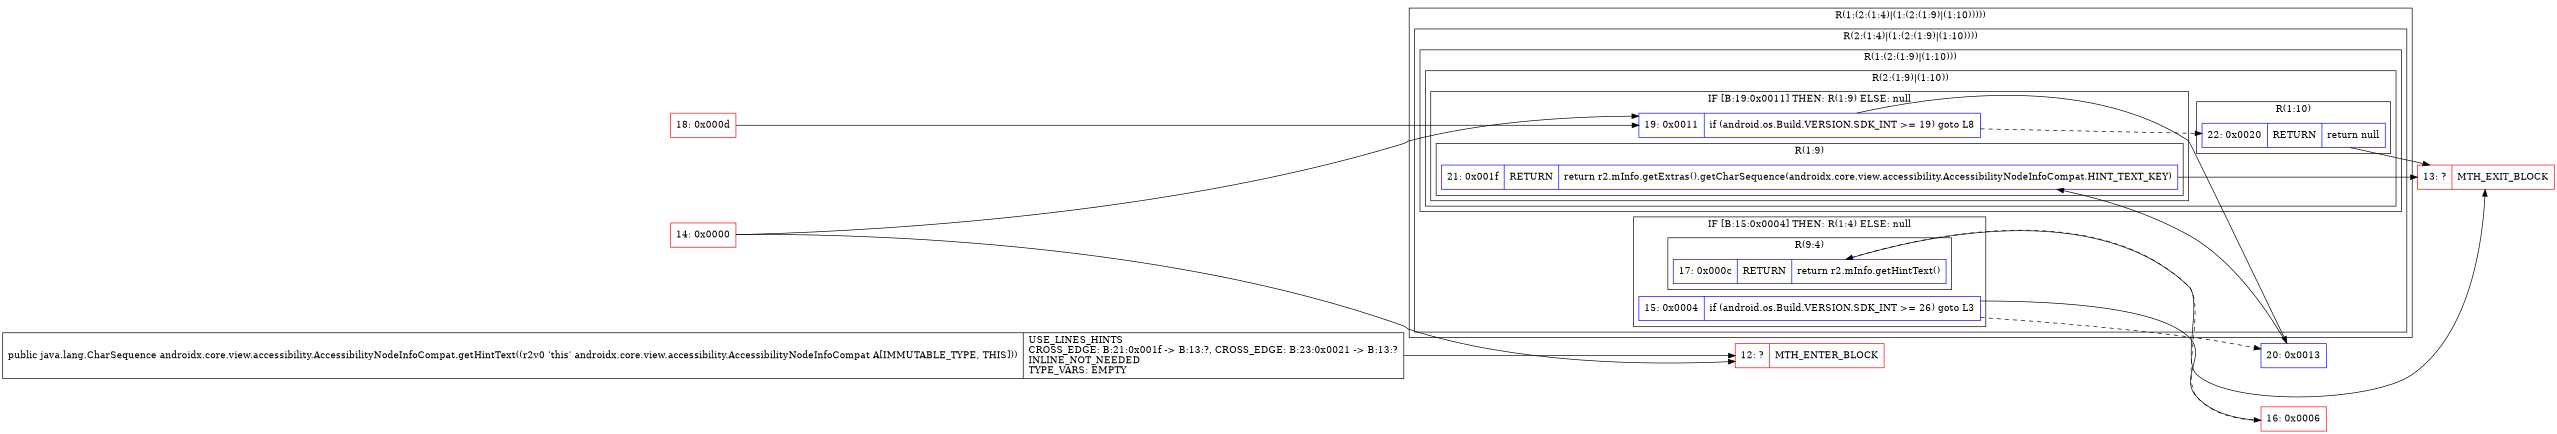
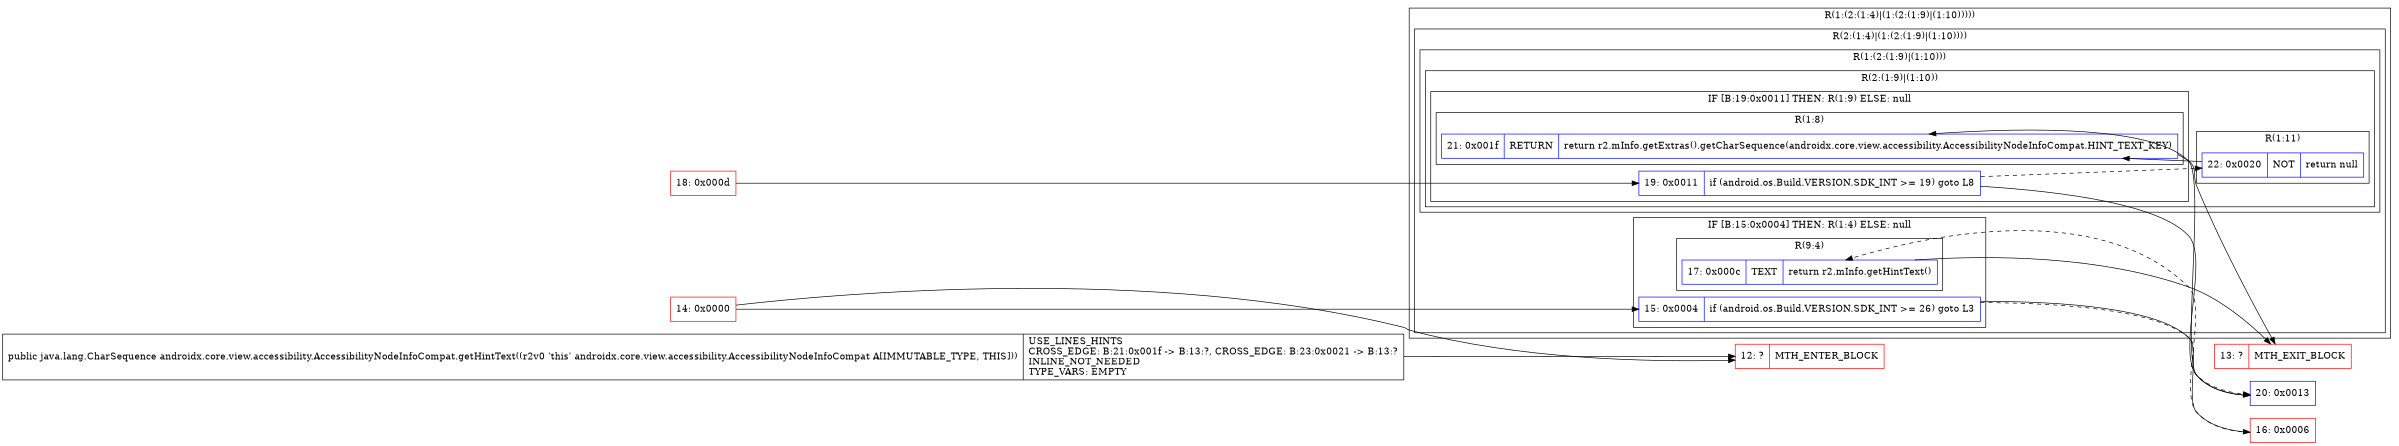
cluster "R(1:10)": label "R(1:10)" -> "R(1:11)"
node "22: 0x0020": text "RETURN" -> "NOT"
cluster "R(1:9)": label "R(1:9)" -> "R(1:8)"
edge "22: 0x0020" -> "13: ?": now "22: 0x0020" -> "21: 0x001f"
edge "14: 0x0000" -> "19: 0x0011": now "14: 0x0000" -> "15: 0x0004"
node "17: 0x000c": text "RETURN" -> "TEXT"
